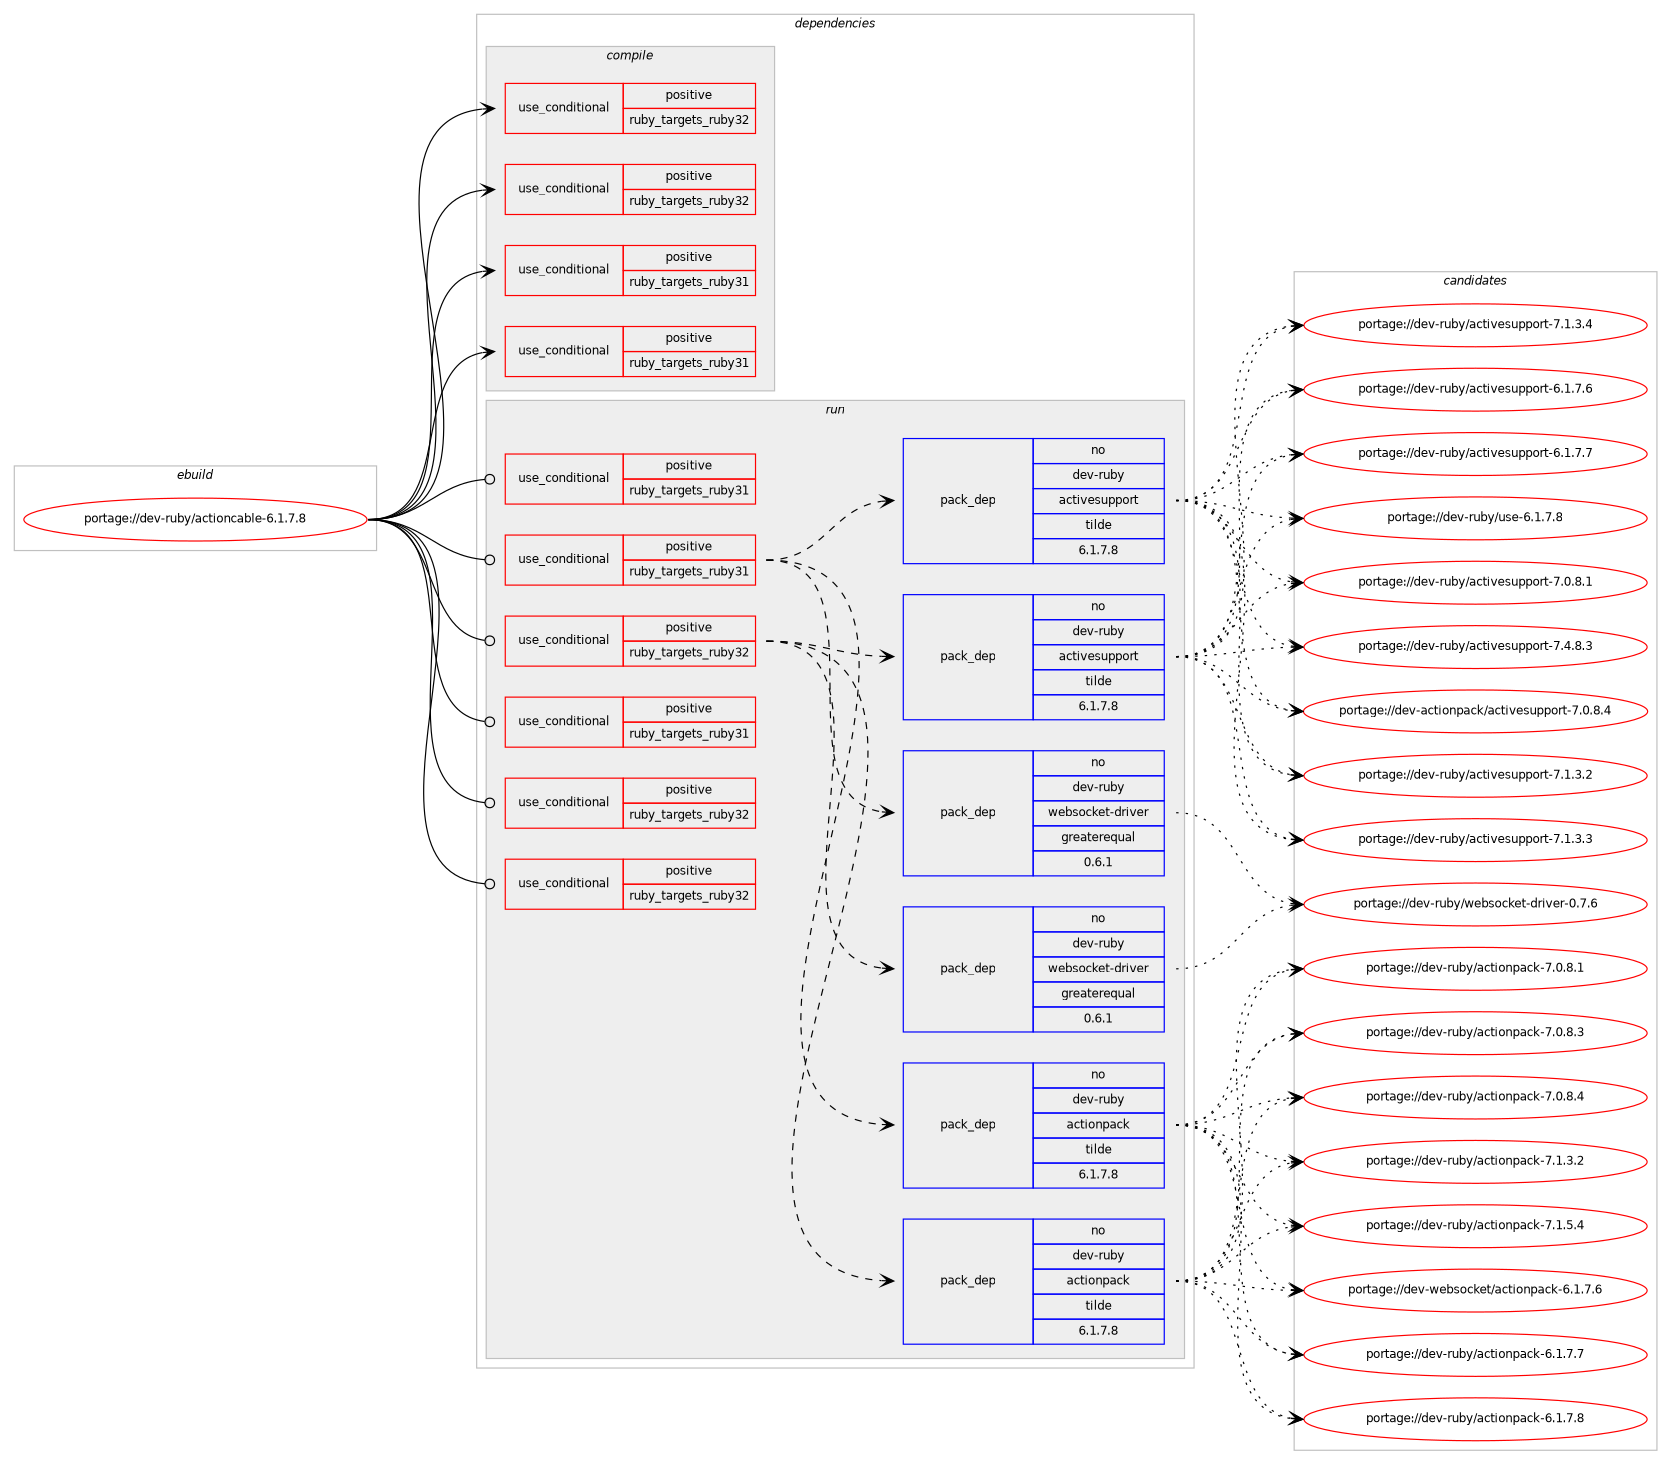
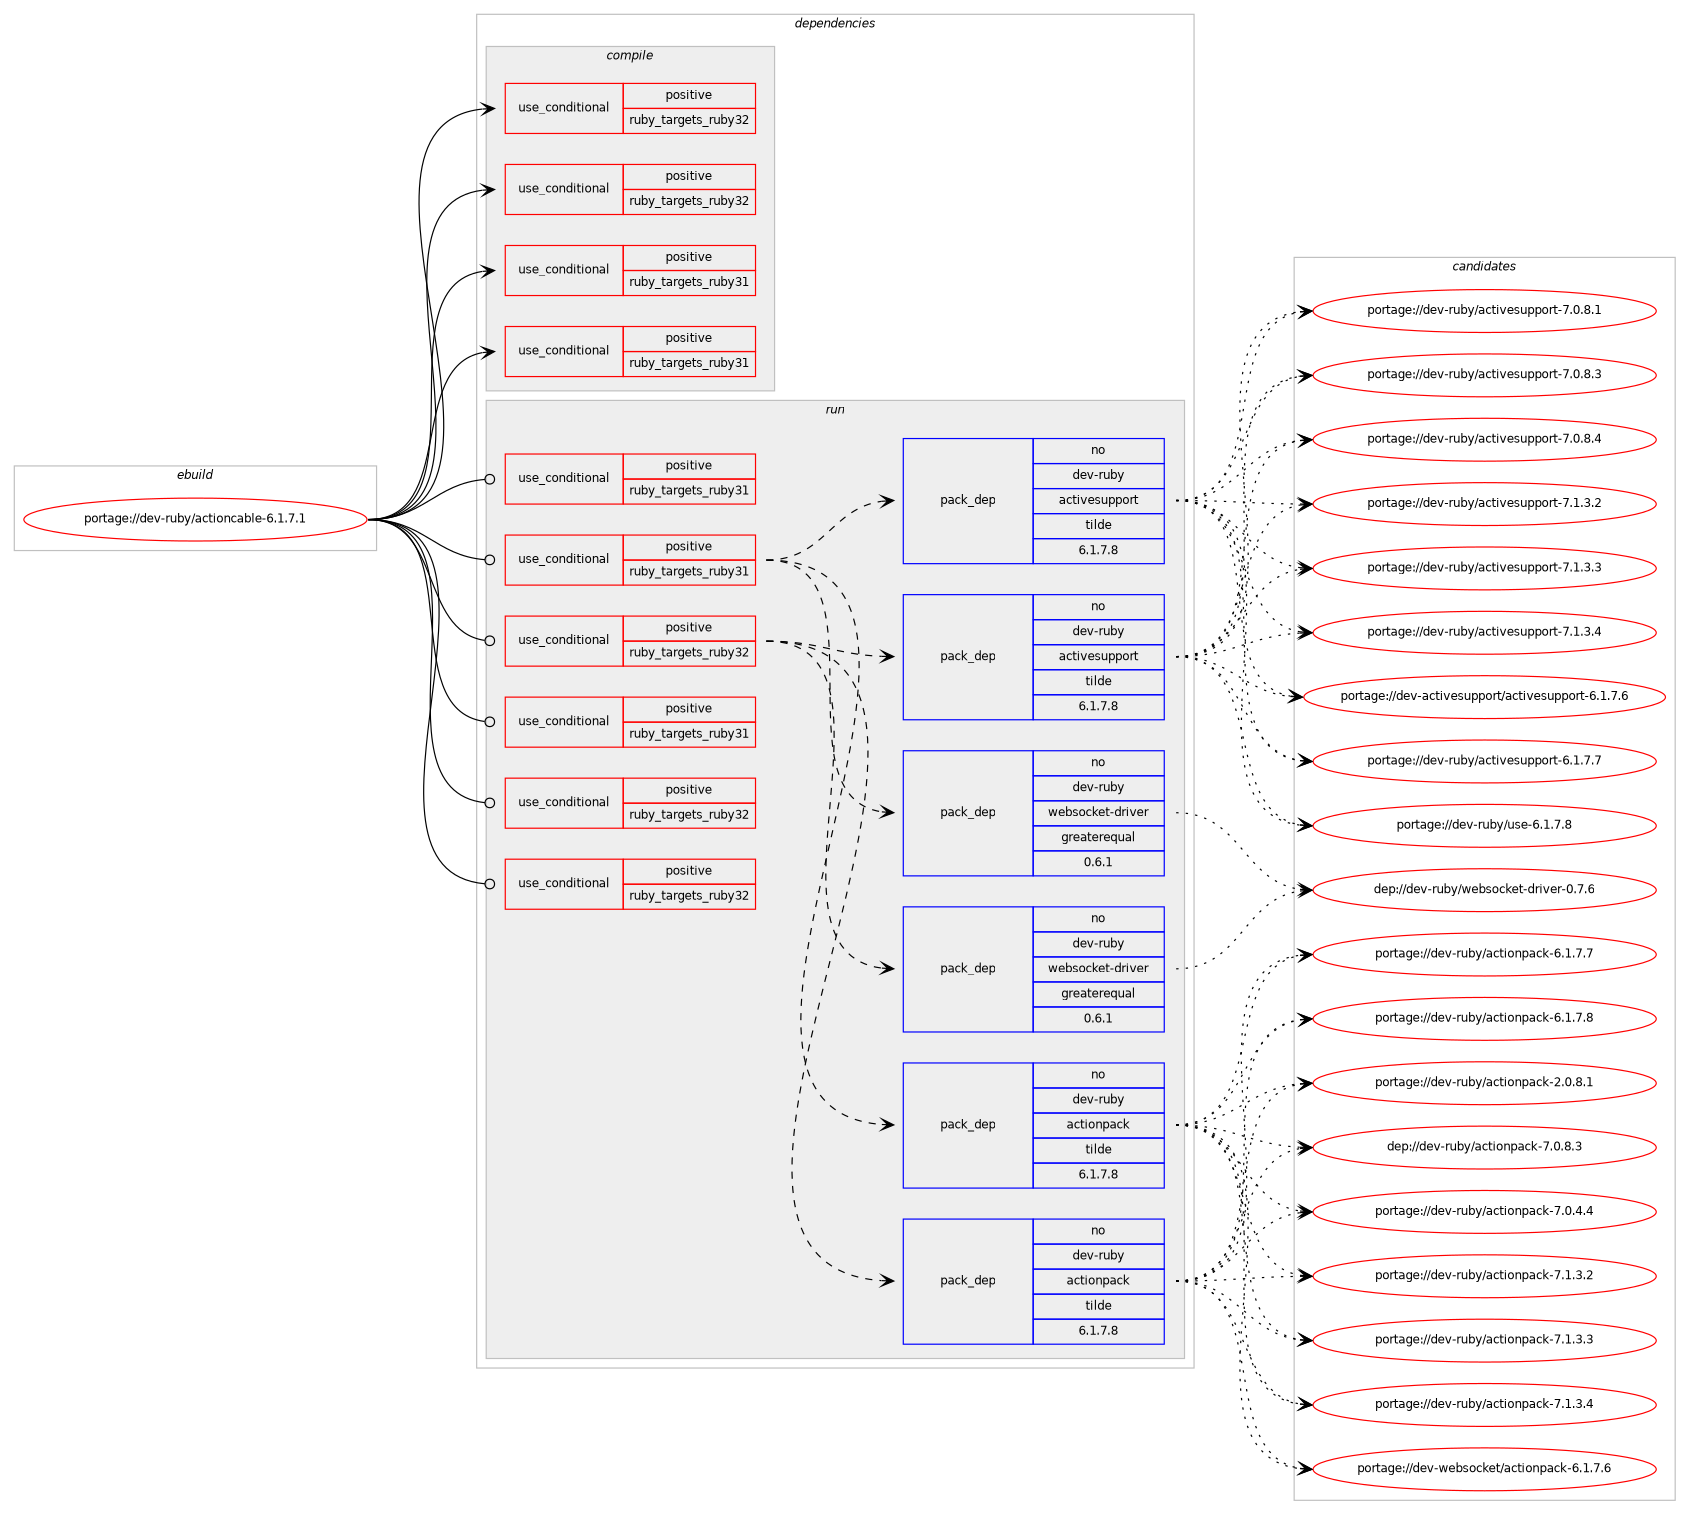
node "portage://dev-ruby/activesupport-6.1.7.6": label "portage://dev-ruby/activesupport-6.1.7.6" -> "portage://dev-activesupport/activesupport-6.1.7.6"
node "portage://dev-ruby/actioncable-6.1.7.8": label "portage://dev-ruby/actioncable-6.1.7.8" -> "portage://dev-ruby/actioncable-6.1.7.1"
node "portage://dev-ruby/activesupport-7.4.8.3": label "portage://dev-ruby/activesupport-7.4.8.3" -> "portage://dev-ruby/activesupport-7.0.8.3"
node "portage://dev-actionpack/activesupport-7.0.8.4": label "portage://dev-actionpack/activesupport-7.0.8.4" -> "portage://dev-ruby/activesupport-7.0.8.4"
node "portage://dev-ruby/websocket-driver-0.7.6": label "portage://dev-ruby/websocket-driver-0.7.6" -> "dep://dev-ruby/websocket-driver-0.7.6"
node "portage://dev-ruby/actionpack-7.0.8.1": label "portage://dev-ruby/actionpack-7.0.8.1" -> "portage://dev-ruby/actionpack-2.0.8.1"
node "portage://dev-ruby/actionpack-7.0.8.3": label "portage://dev-ruby/actionpack-7.0.8.3" -> "dep://dev-ruby/actionpack-7.0.8.3"
node "portage://dev-ruby/actionpack-7.0.8.4": label "portage://dev-ruby/actionpack-7.0.8.4" -> "portage://dev-ruby/actionpack-7.0.4.4"
node "portage://dev-ruby/actionpack-7.1.5.4": label "portage://dev-ruby/actionpack-7.1.5.4" -> "portage://dev-ruby/actionpack-7.1.3.4"
node "portage://dev-ruby/actionpack-7.1.3.3": added
